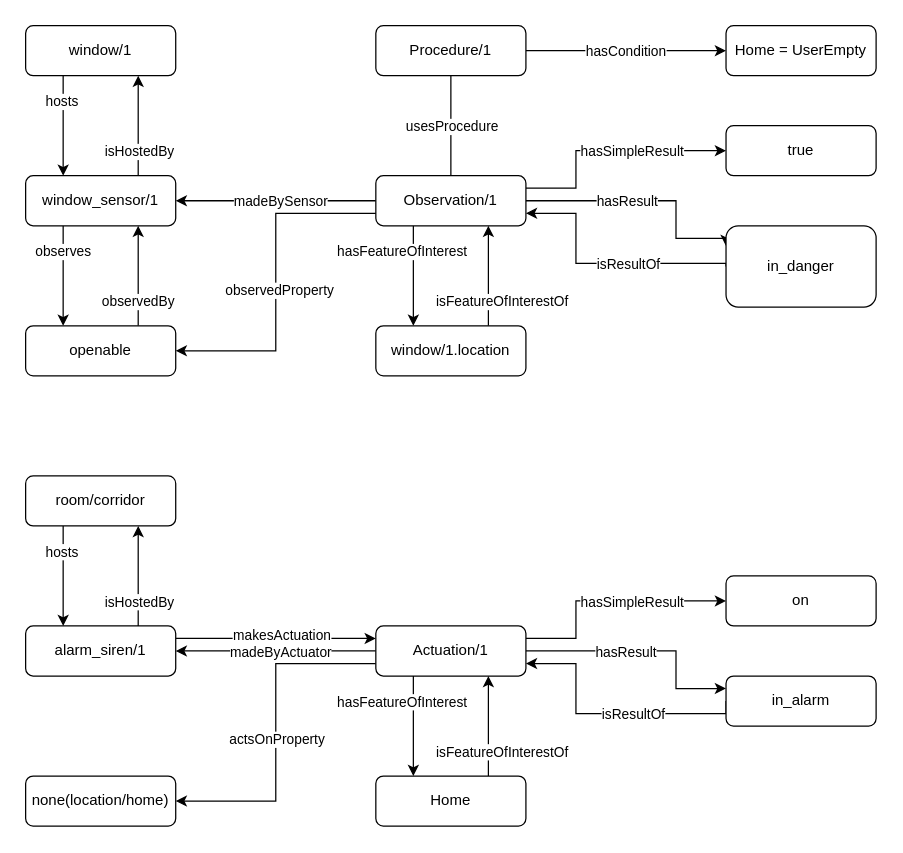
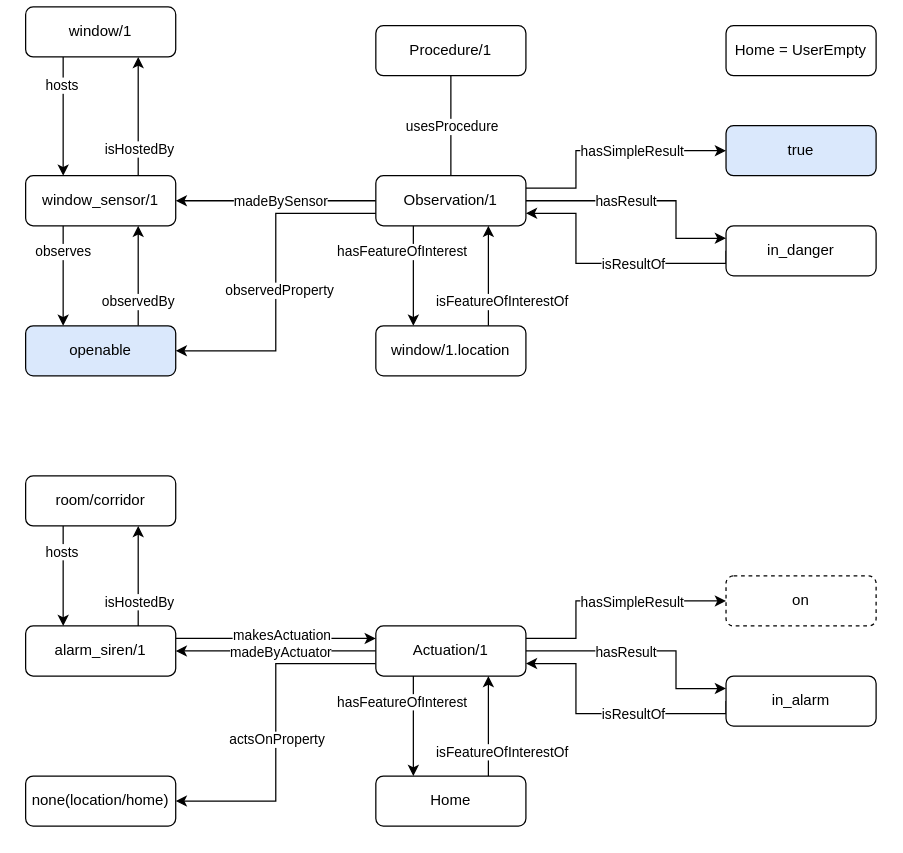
node "window/1": moved (101, 51) -> (101, 32)
edge "Procedure/1" -> "Home = UserEmpty": removed, label "hasCondition"
node "true": fillcolor #ffffff -> #dae8fc
node "in_danger": size 150x81 -> 150x50
node "openable": fillcolor #ffffff -> #dae8fc
node "on": style solid -> dashed
